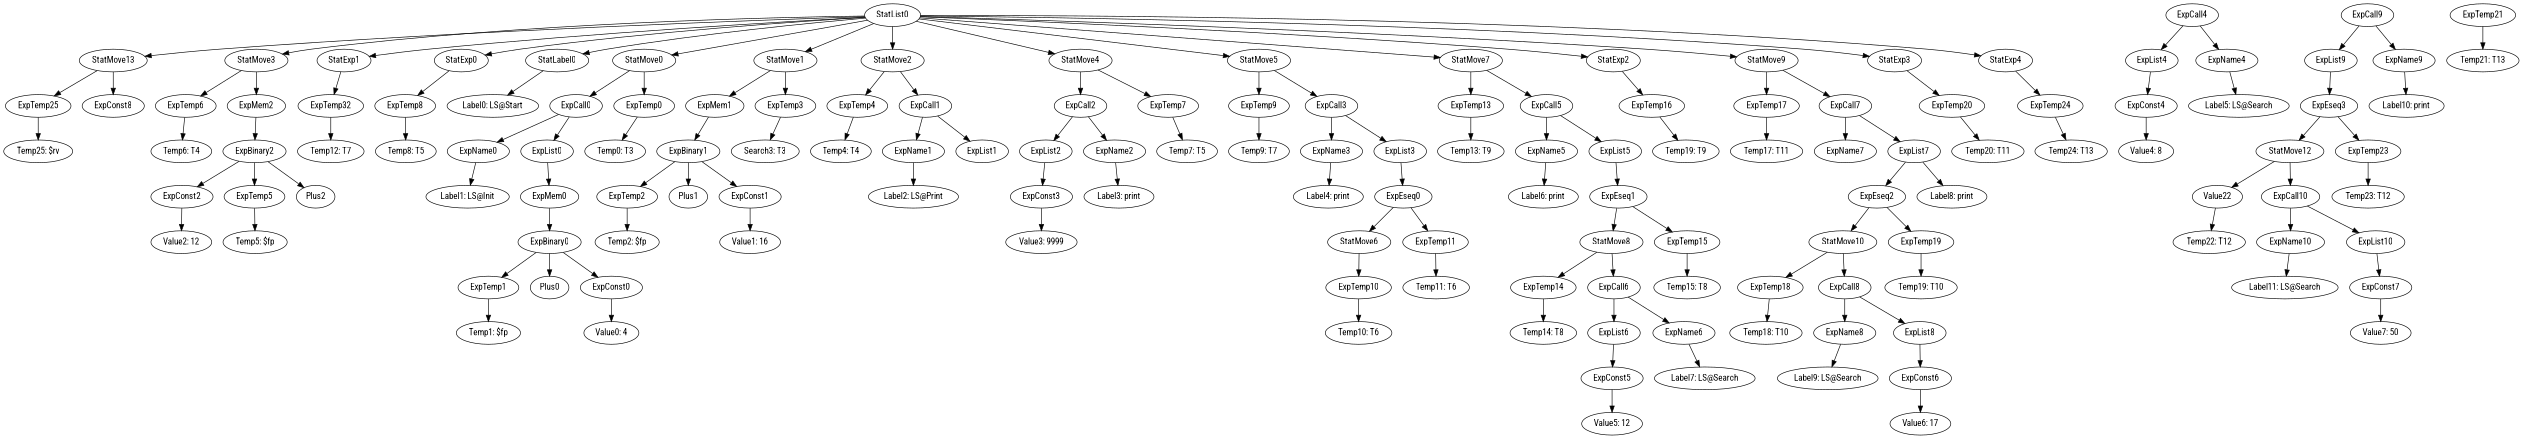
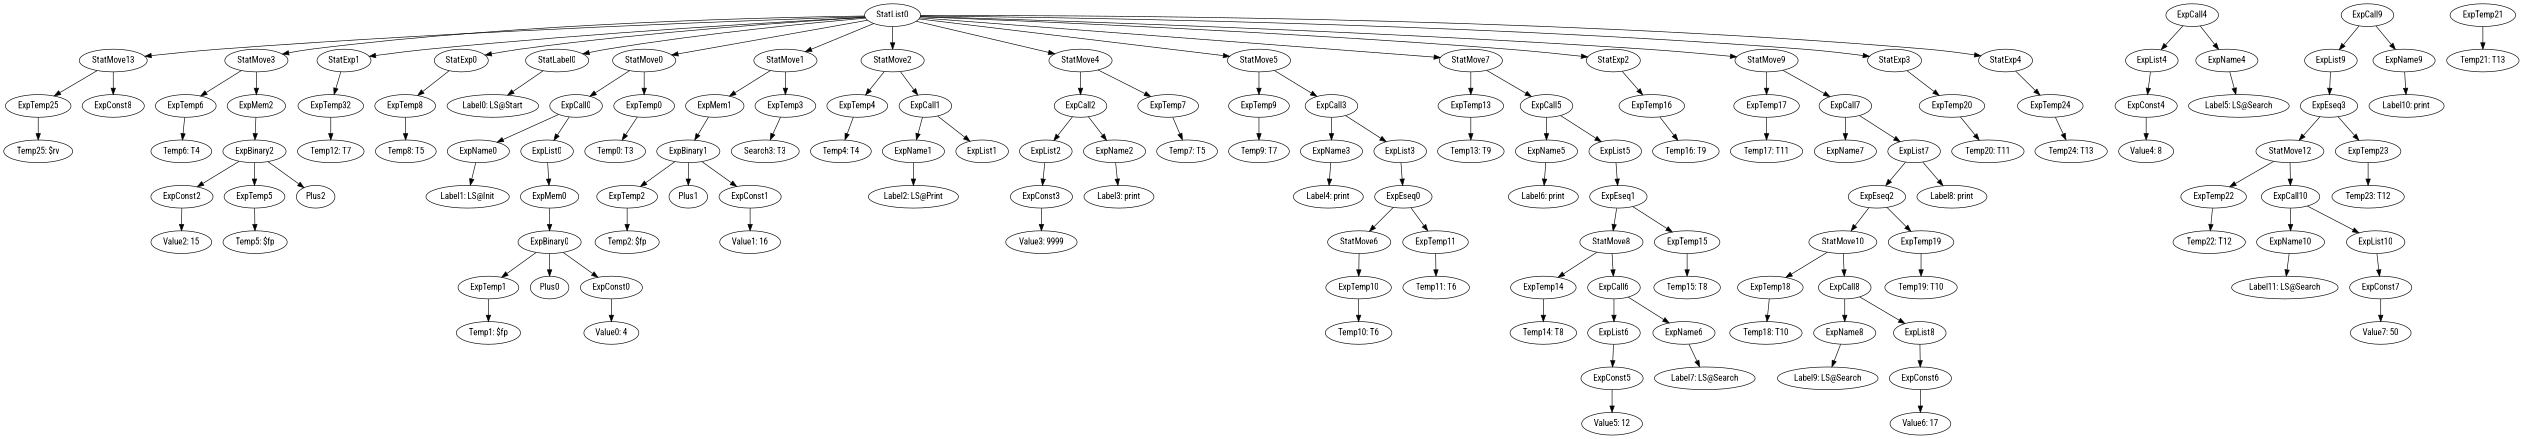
node "Temp19: T9": label "Temp19: T9" -> "Temp16: T9"
node "Value22": label "Value22" -> "ExpTemp22"
node "Value2: 12": label "Value2: 12" -> "Value2: 15"
